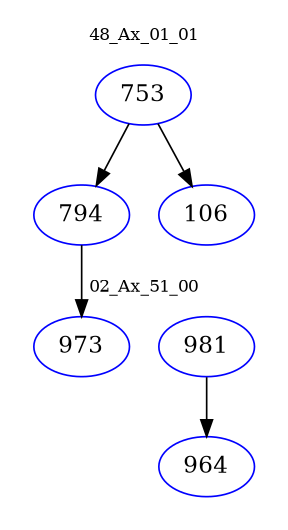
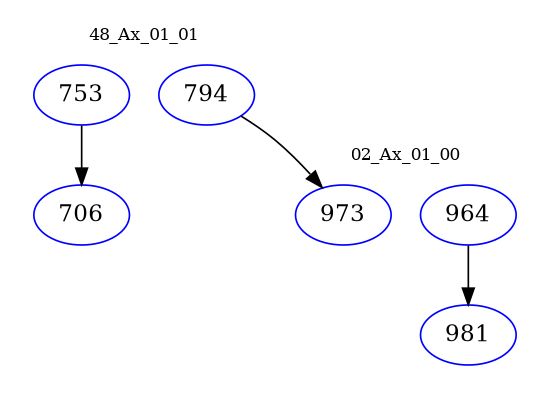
edge "753" -> "794": removed
node "106": label "106" -> "706"
cluster "02_Ax_51_00": label "02_Ax_51_00" -> "02_Ax_01_00"
edge "981" -> "964": reversed
